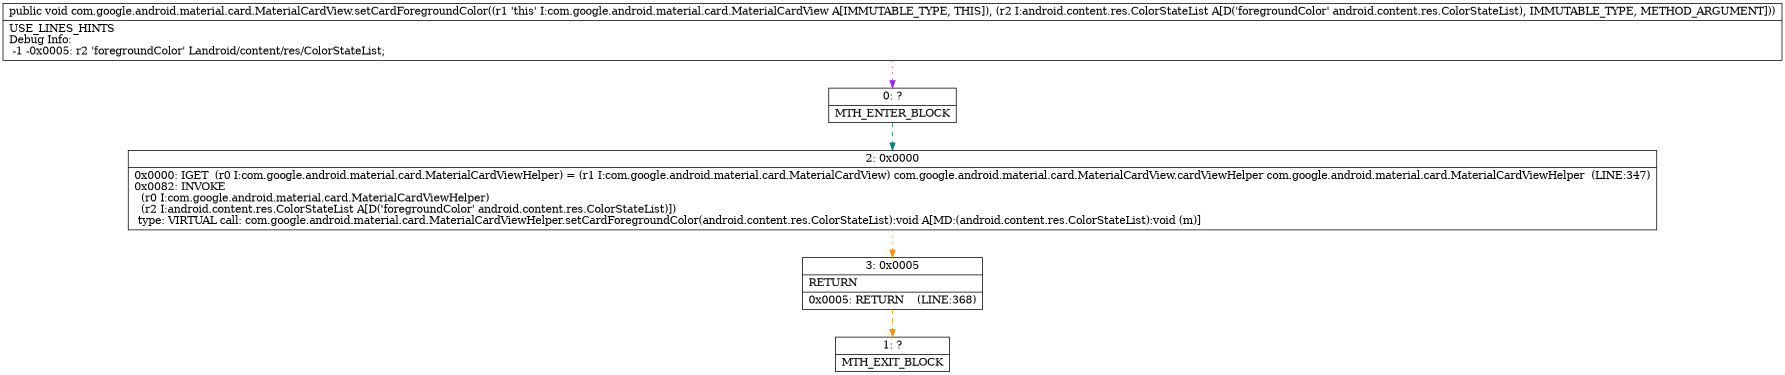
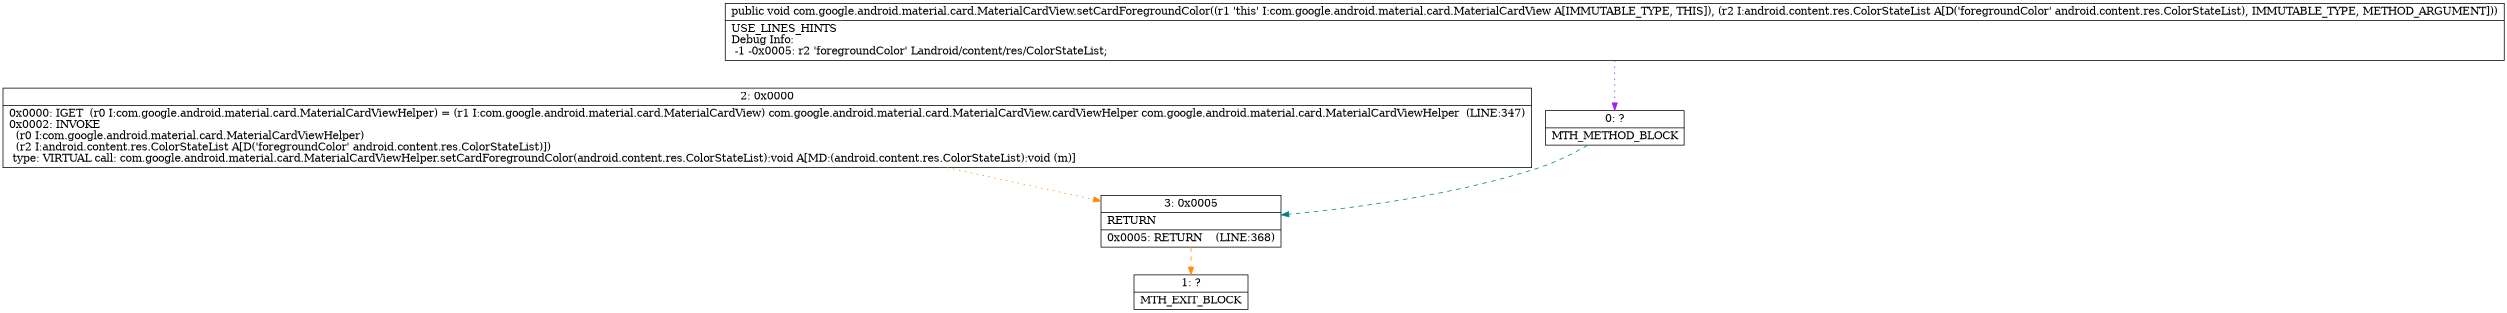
node "0: ?": text "MTH_ENTER_BLOCK" -> "MTH_METHOD_BLOCK"
edge "0: ?" -> "2: 0x0000": now "0: ?" -> "3: 0x0005"
node "2: 0x0000": text "0x0082: INVOKE" -> "0x0002: INVOKE"
